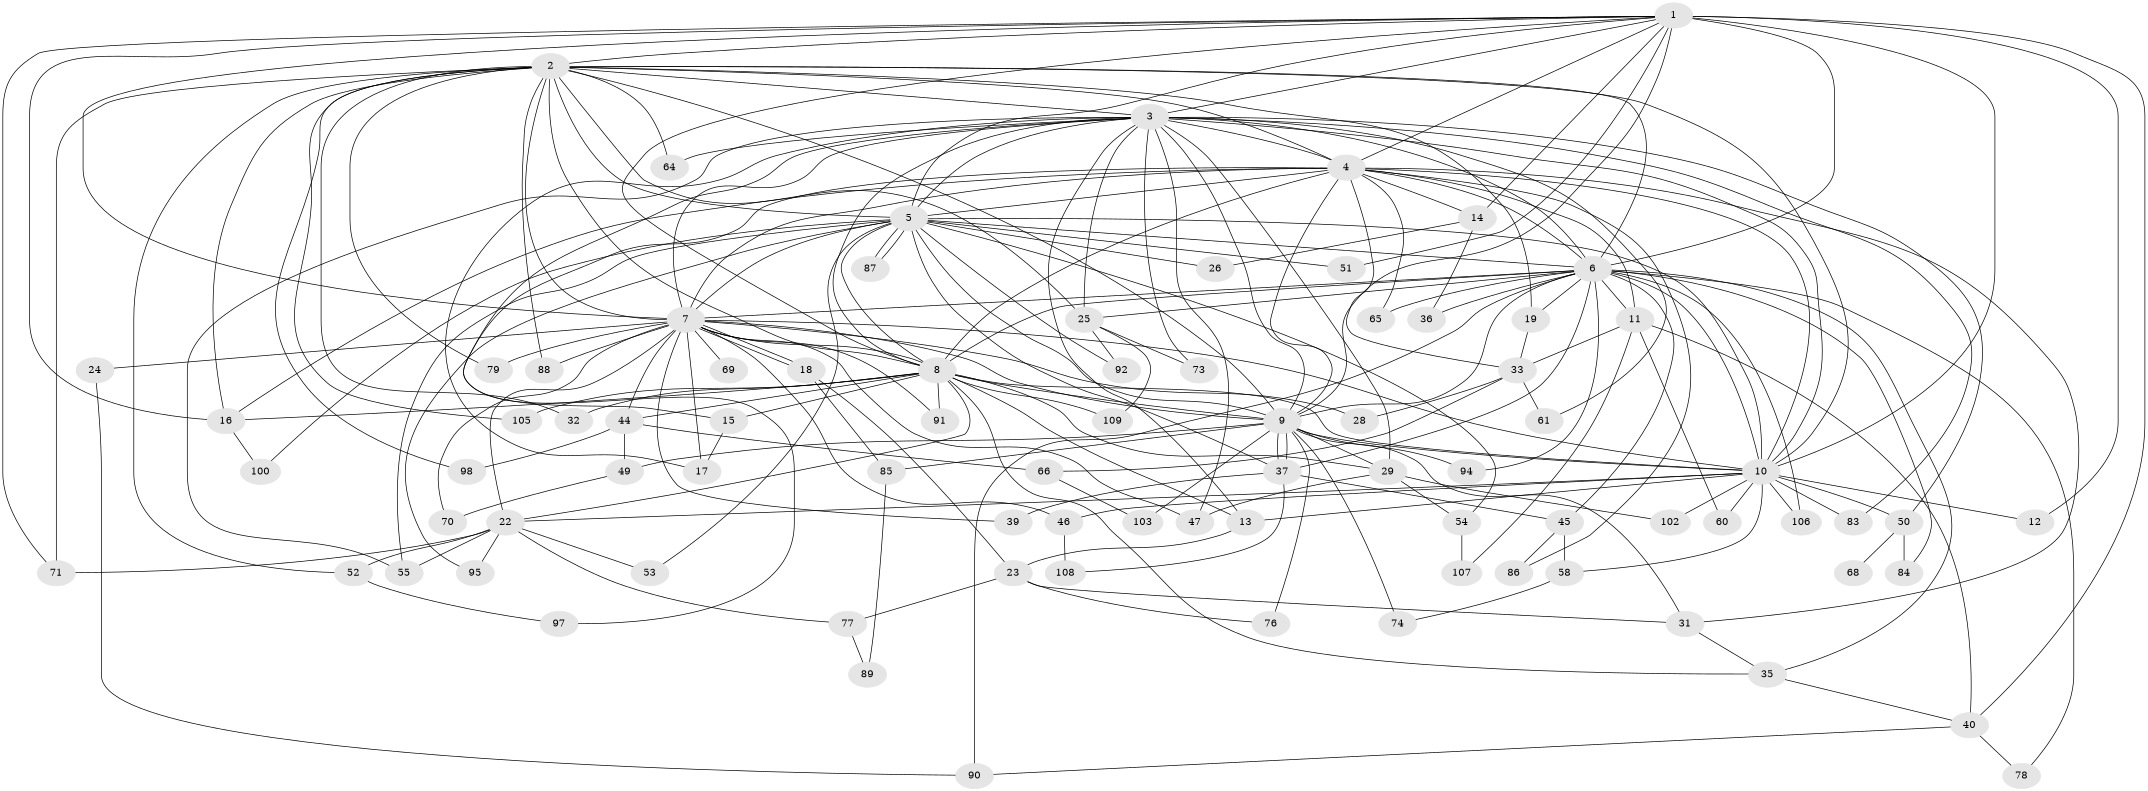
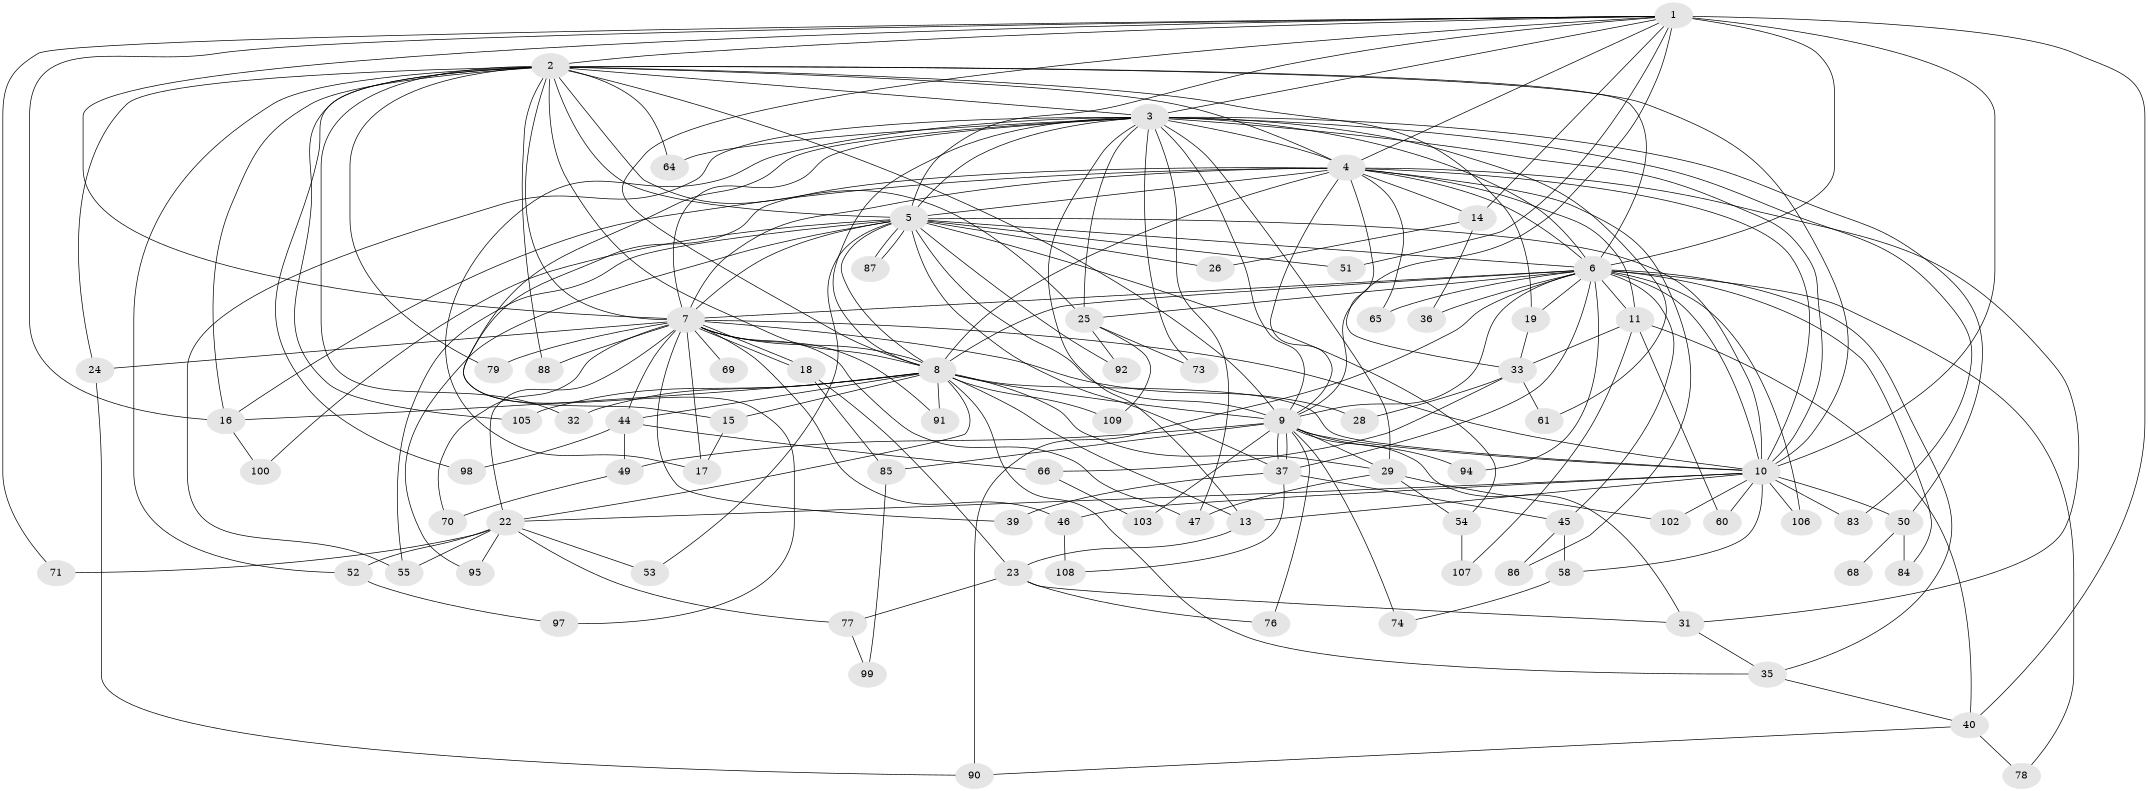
edge "2" -- "71": now "2" -- "24"
edge "7" -- "9": removed
node "12": removed
node "89": label "89" -> "99"
